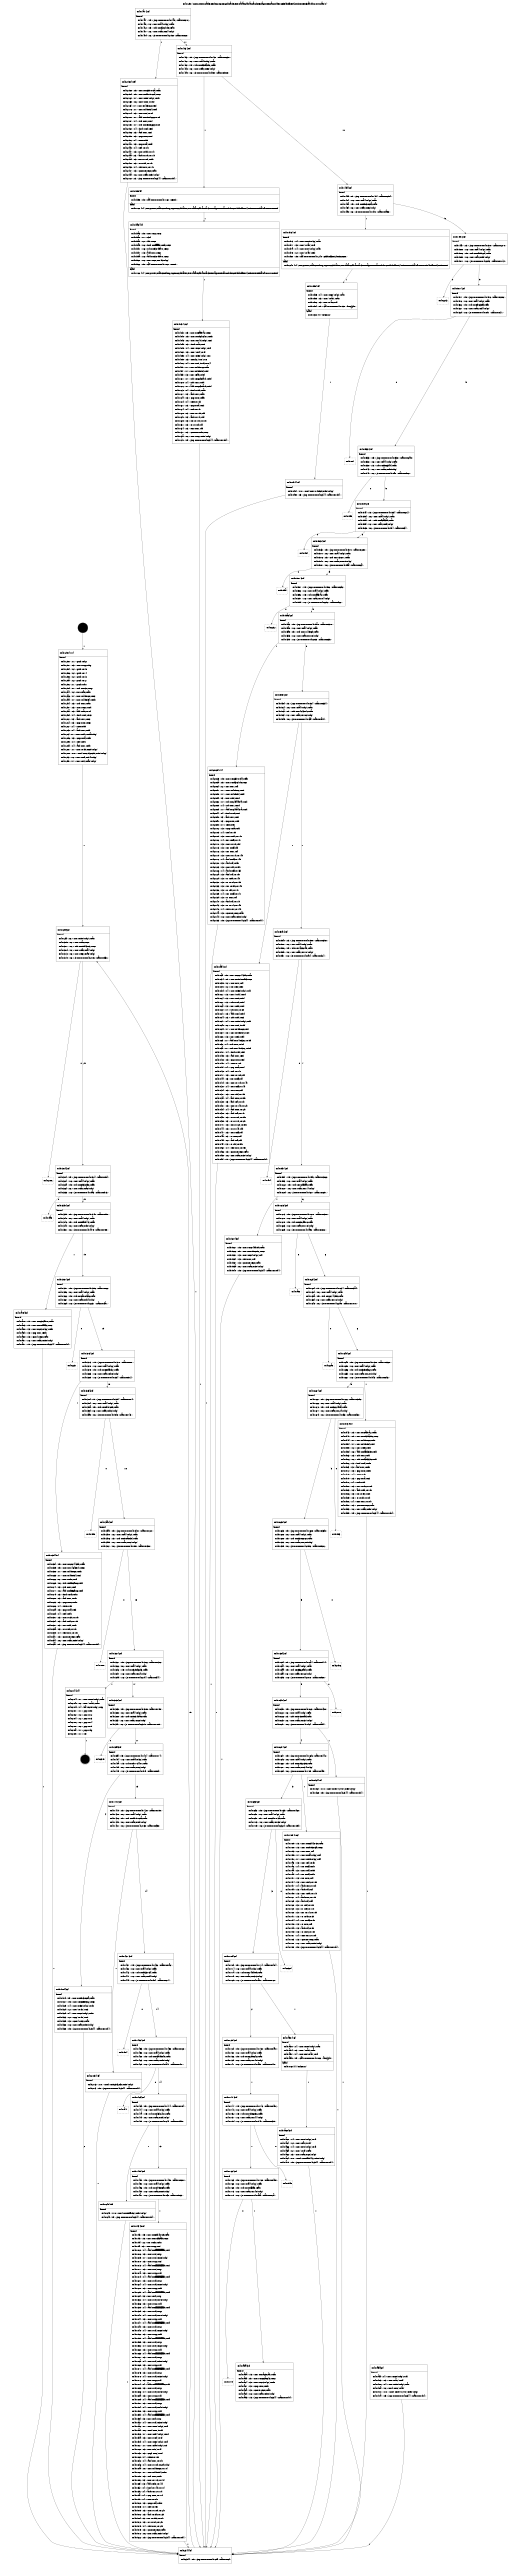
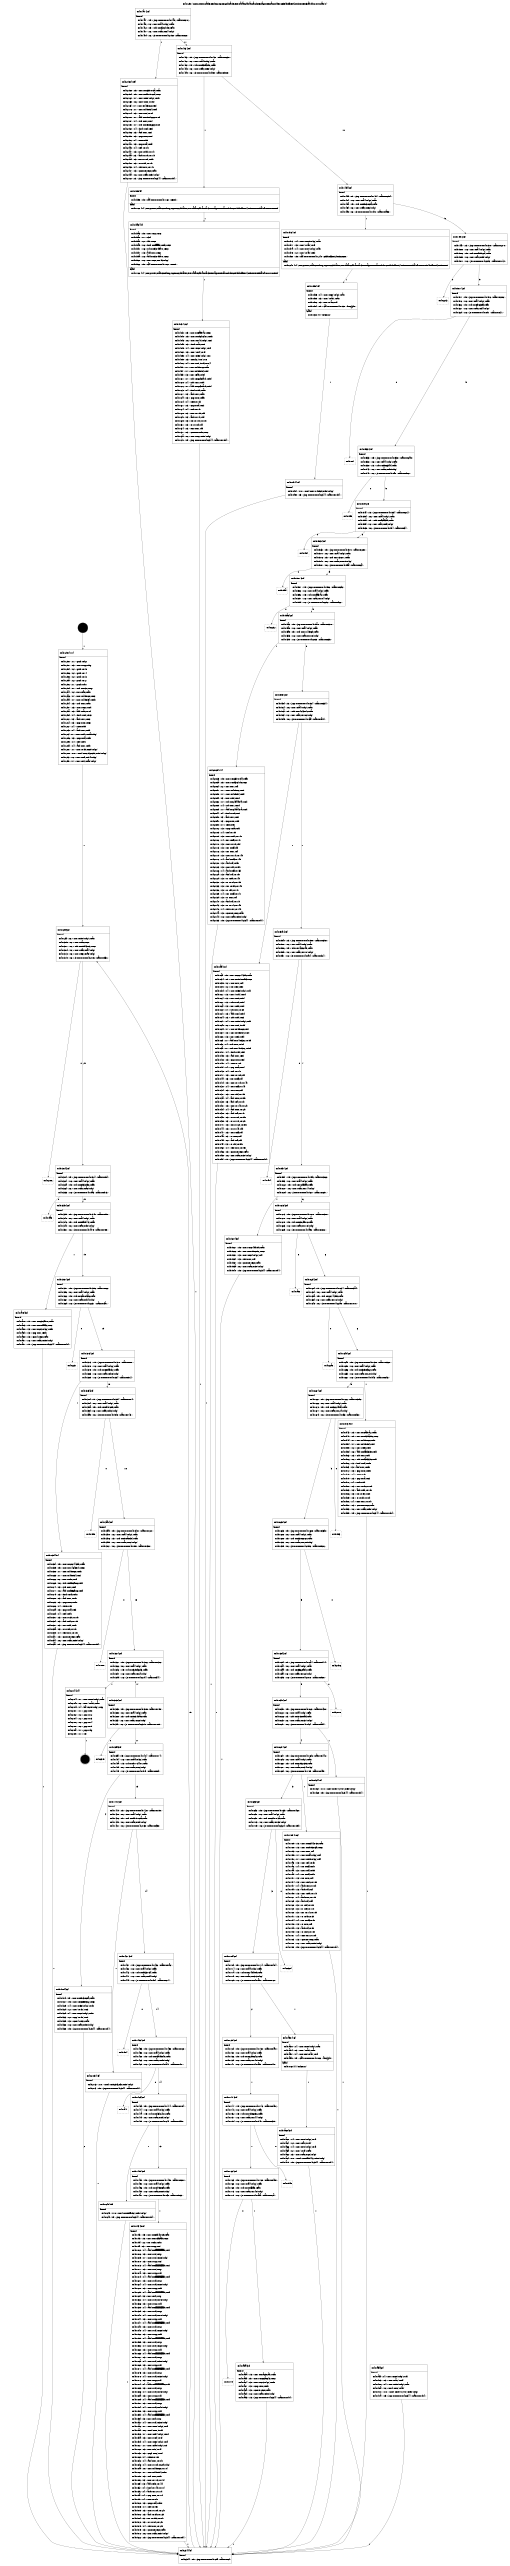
edge "0x4013c7 [28]" -> "0x4013e3 [28]": reversed
edge "0x401aba [30]" -> "0x402344 [5]": added, label "1"
